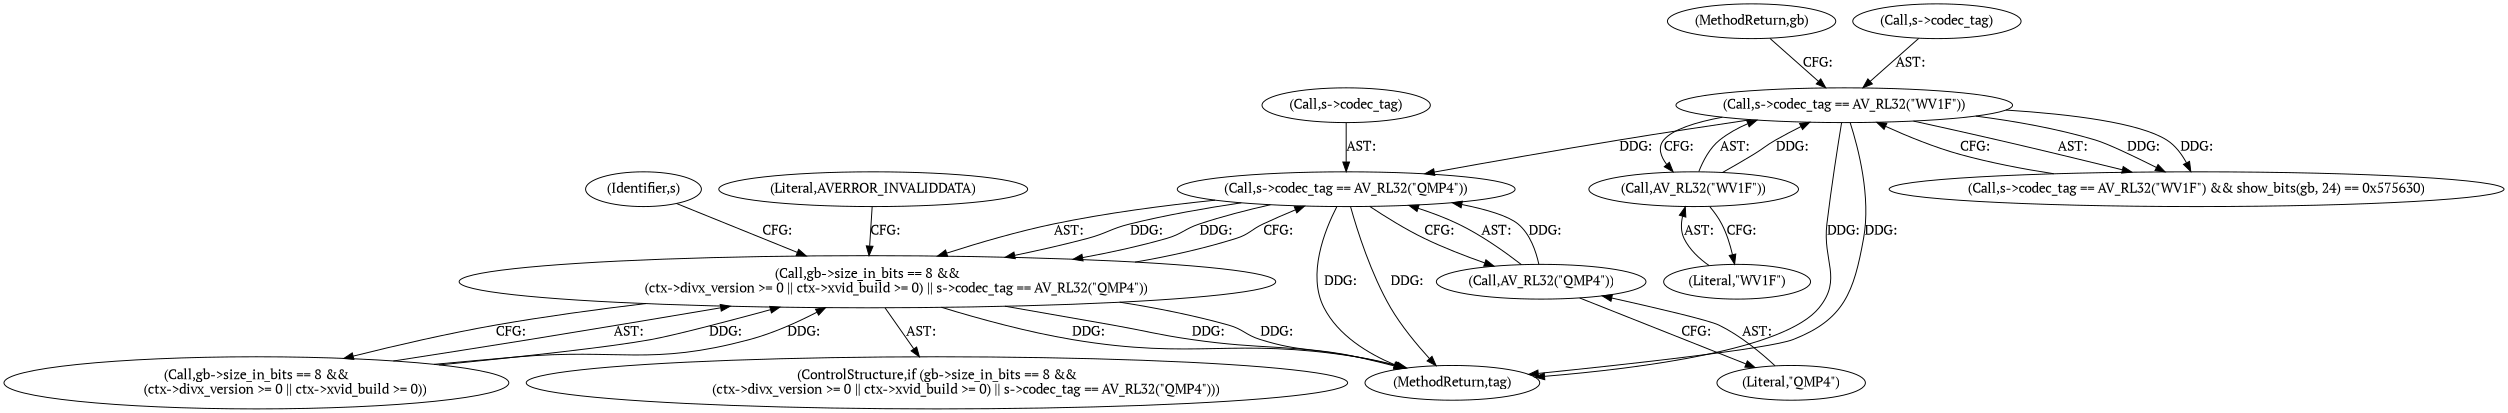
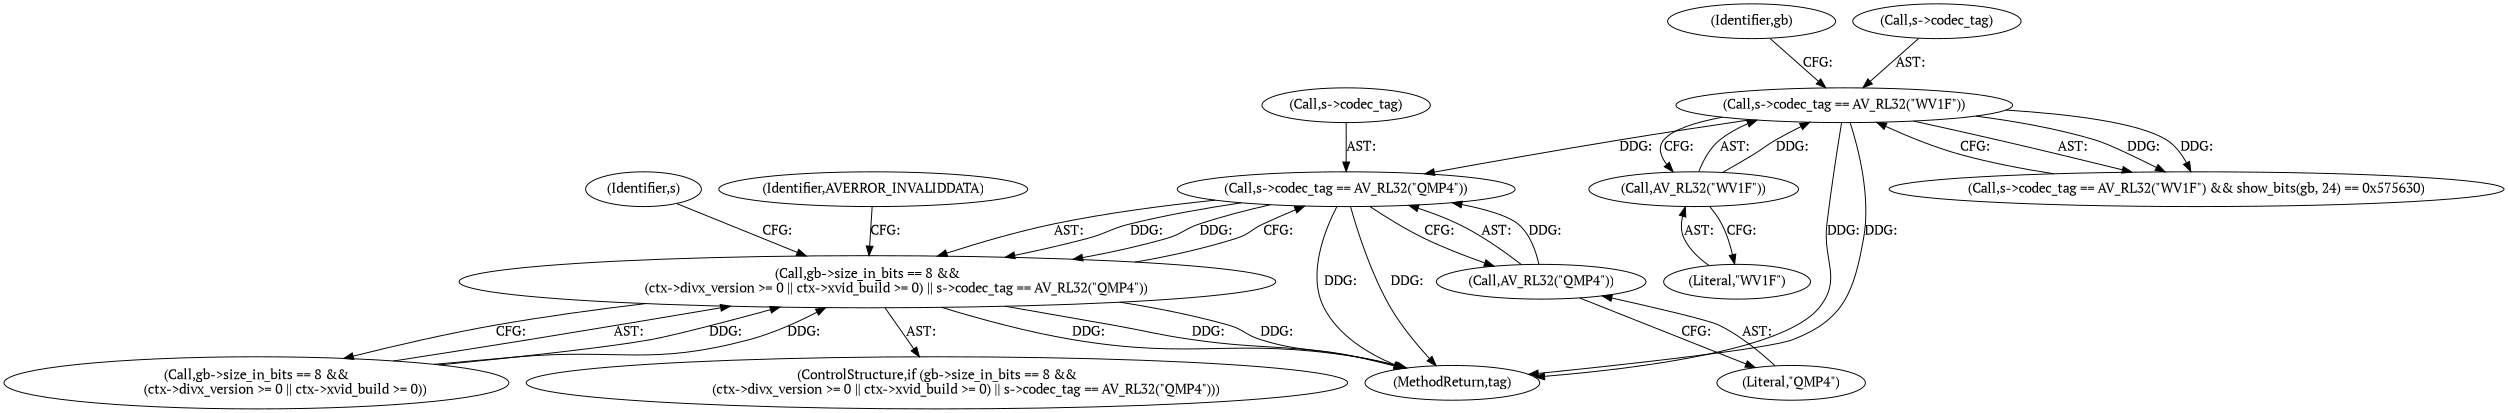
node "(MethodReturn,gb)": label "(MethodReturn,gb)" -> "(Identifier,gb)"
node "(Literal,AVERROR_INVALIDDATA)": label "(Literal,AVERROR_INVALIDDATA)" -> "(Identifier,AVERROR_INVALIDDATA)"
